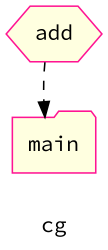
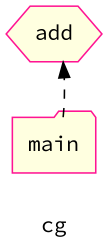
edge "add" -> "main": reversed
